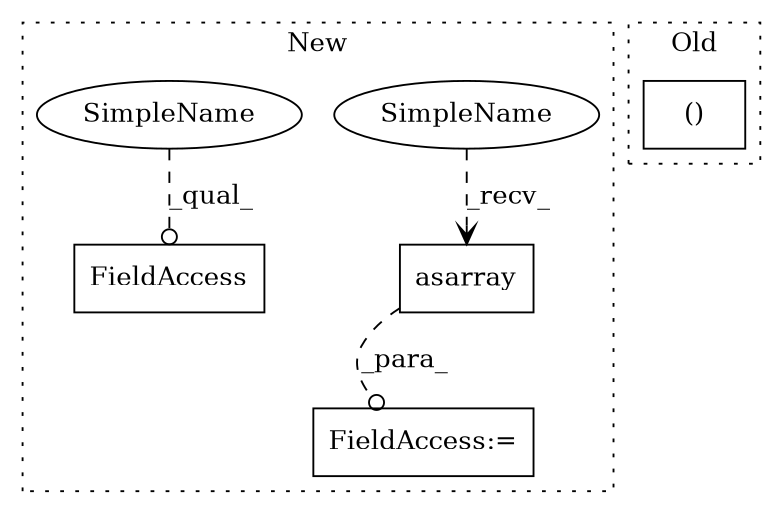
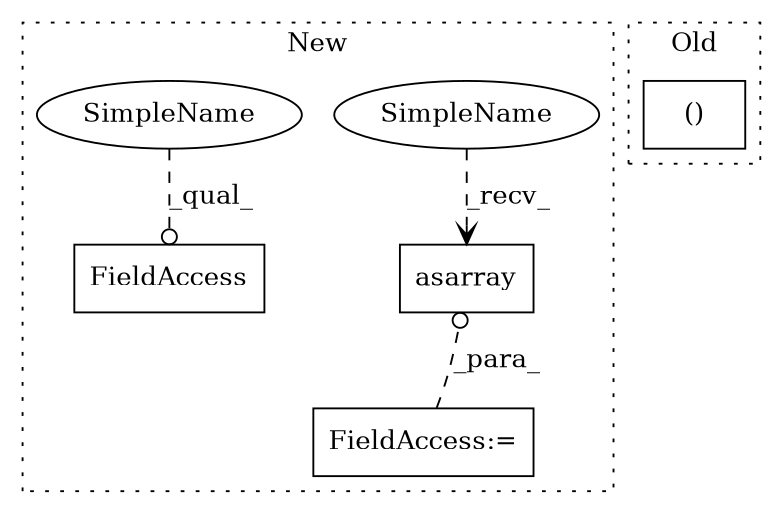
edge "asarray" -> "FieldAccess:=": reversed
